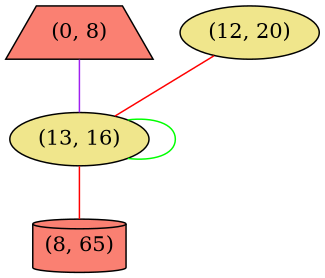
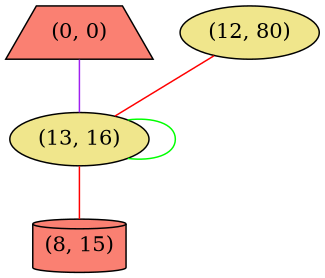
node "(0, 8)": label "(0, 8)" -> "(0, 0)"
node "(12, 20)": label "(12, 20)" -> "(12, 80)"
node "(8, 65)": label "(8, 65)" -> "(8, 15)"
